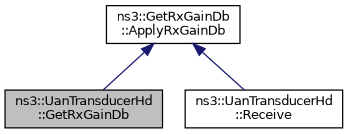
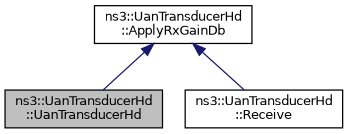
node "ns3::GetRxGainDb ::ApplyRxGainDb": label "ns3::GetRxGainDb ::ApplyRxGainDb" -> "ns3::UanTransducerHd ::ApplyRxGainDb"
node "ns3::UanTransducerHd ::GetRxGainDb": label "ns3::UanTransducerHd ::GetRxGainDb" -> "ns3::UanTransducerHd ::UanTransducerHd"
